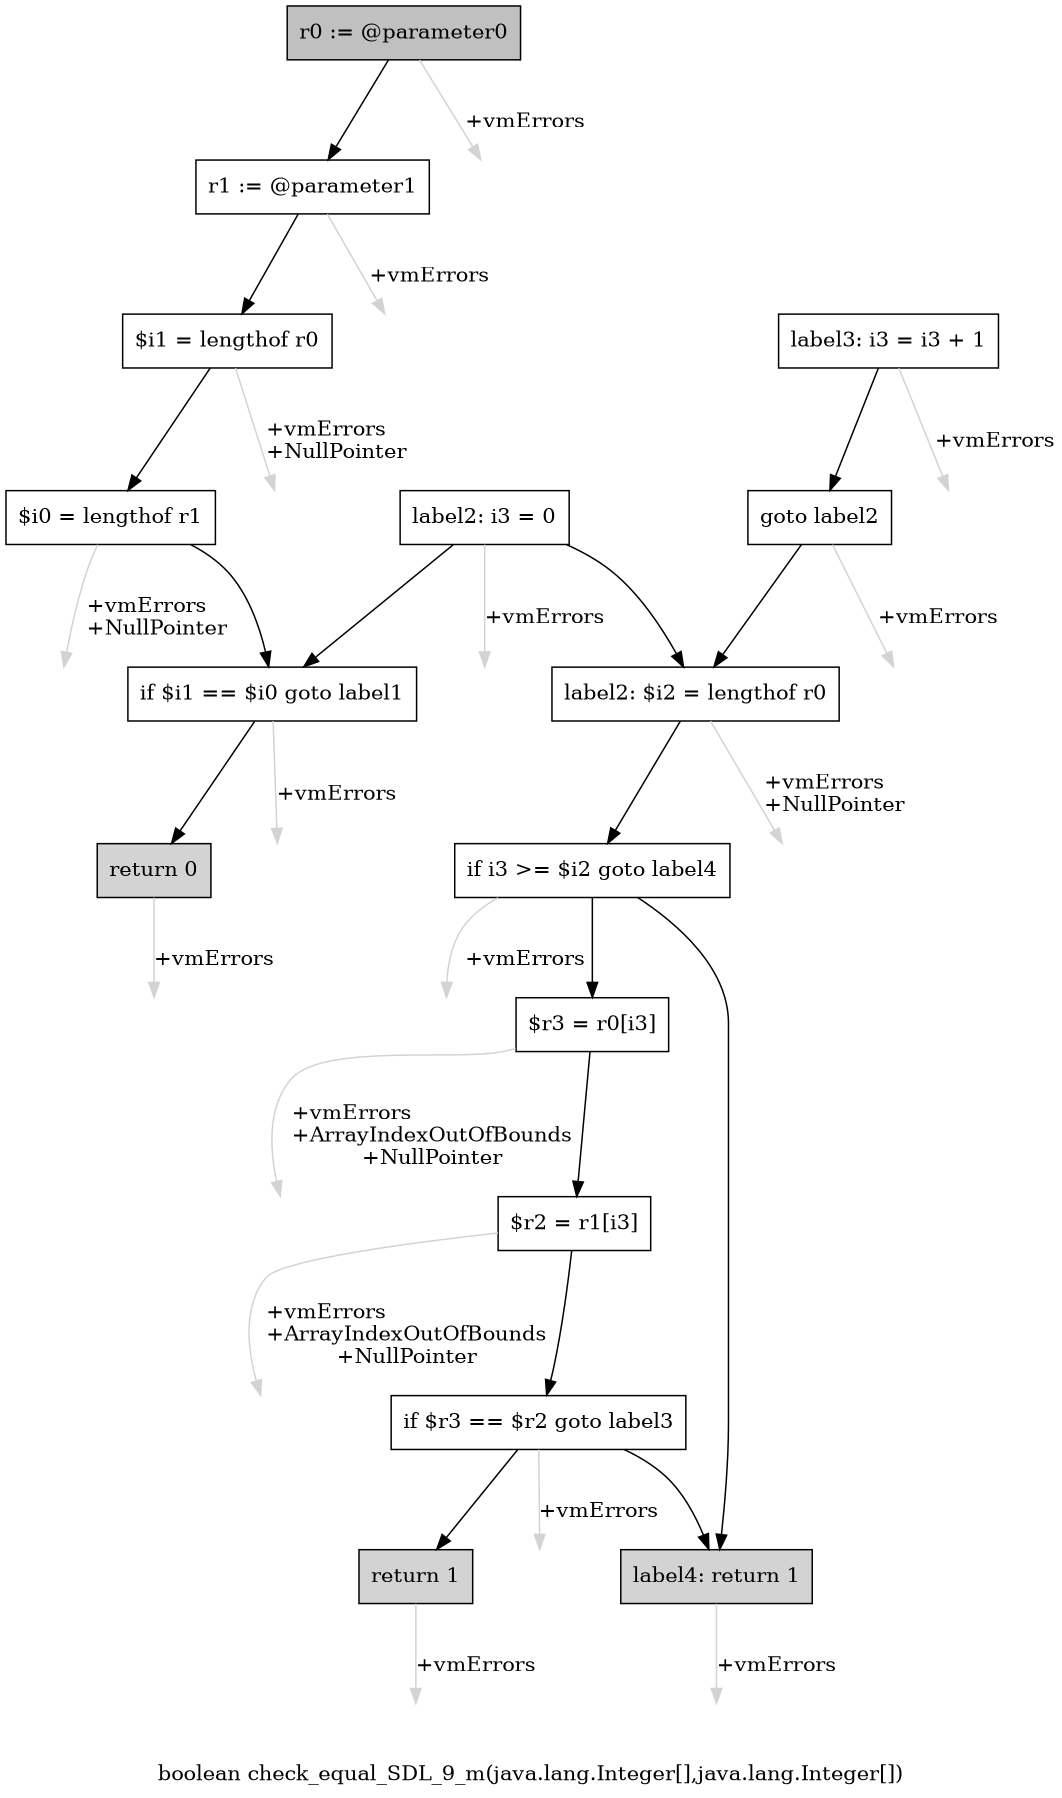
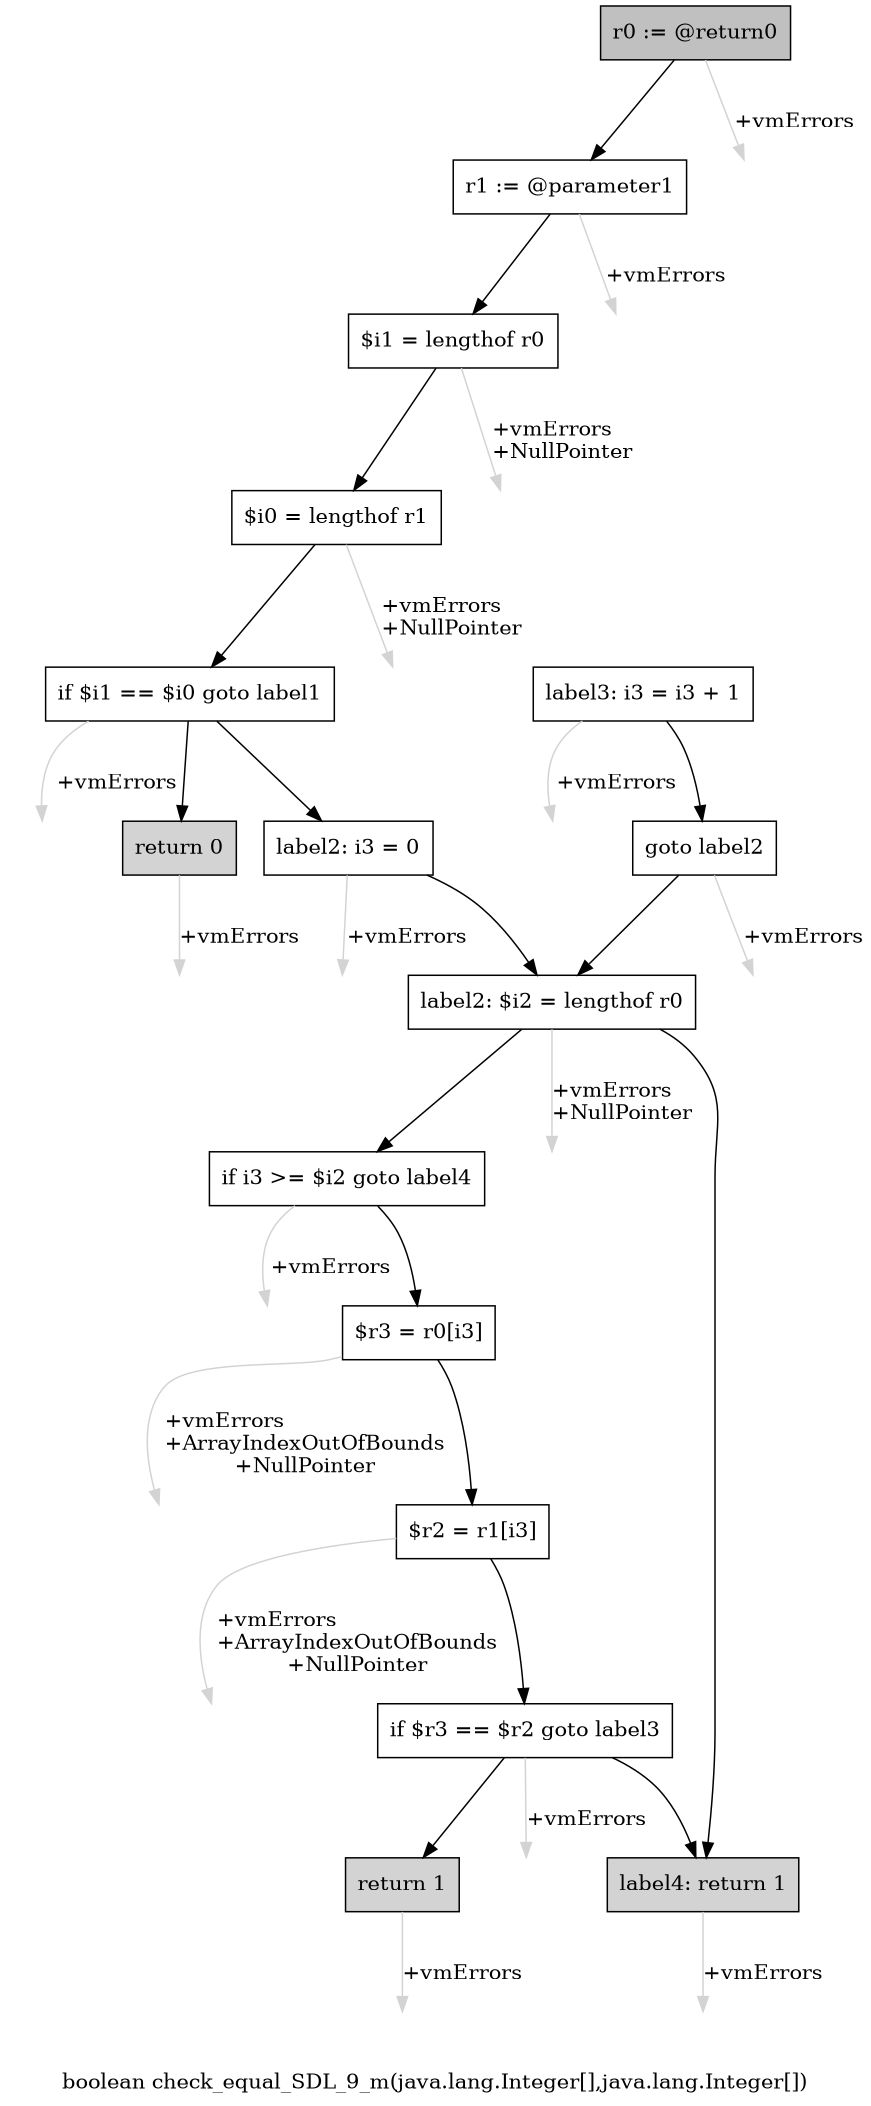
node "r0 := @parameter0": label "r0 := @parameter0" -> "r0 := @return0"
edge "label2: i3 = 0" -> "if $i1 == $i0 goto label1": reversed
edge "if i3 >= $i2 goto label4" -> "label4: return 1": now "label2: $i2 = lengthof r0" -> "label4: return 1"
